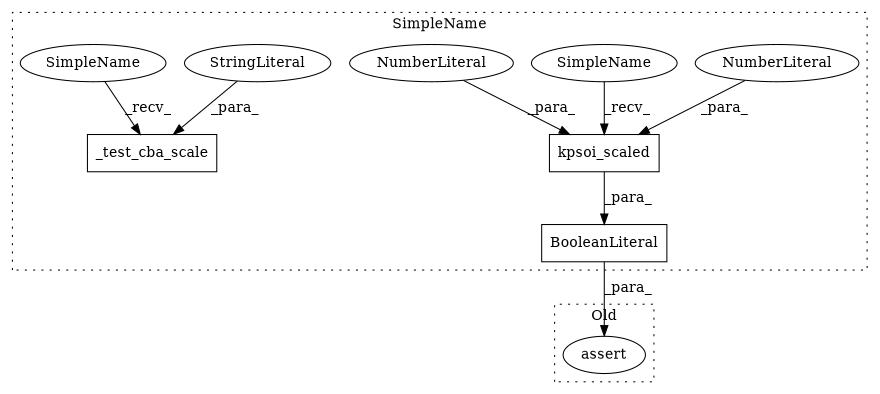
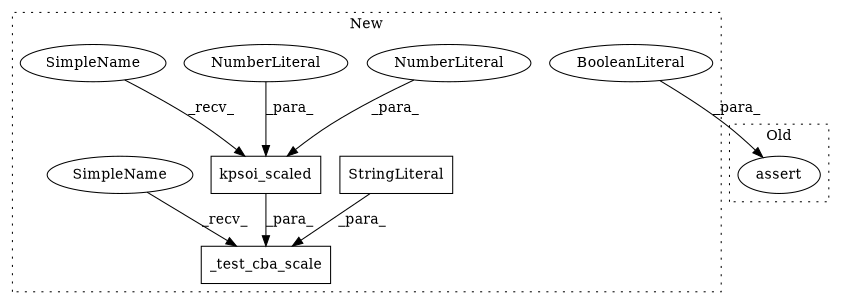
cluster "SimpleName": label "SimpleName" -> "New"
node "StringLiteral": shape ellipse -> box
edge "kpsoi_scaled" -> "BooleanLiteral": now "kpsoi_scaled" -> "_test_cba_scale"
node "BooleanLiteral": shape box -> ellipse
